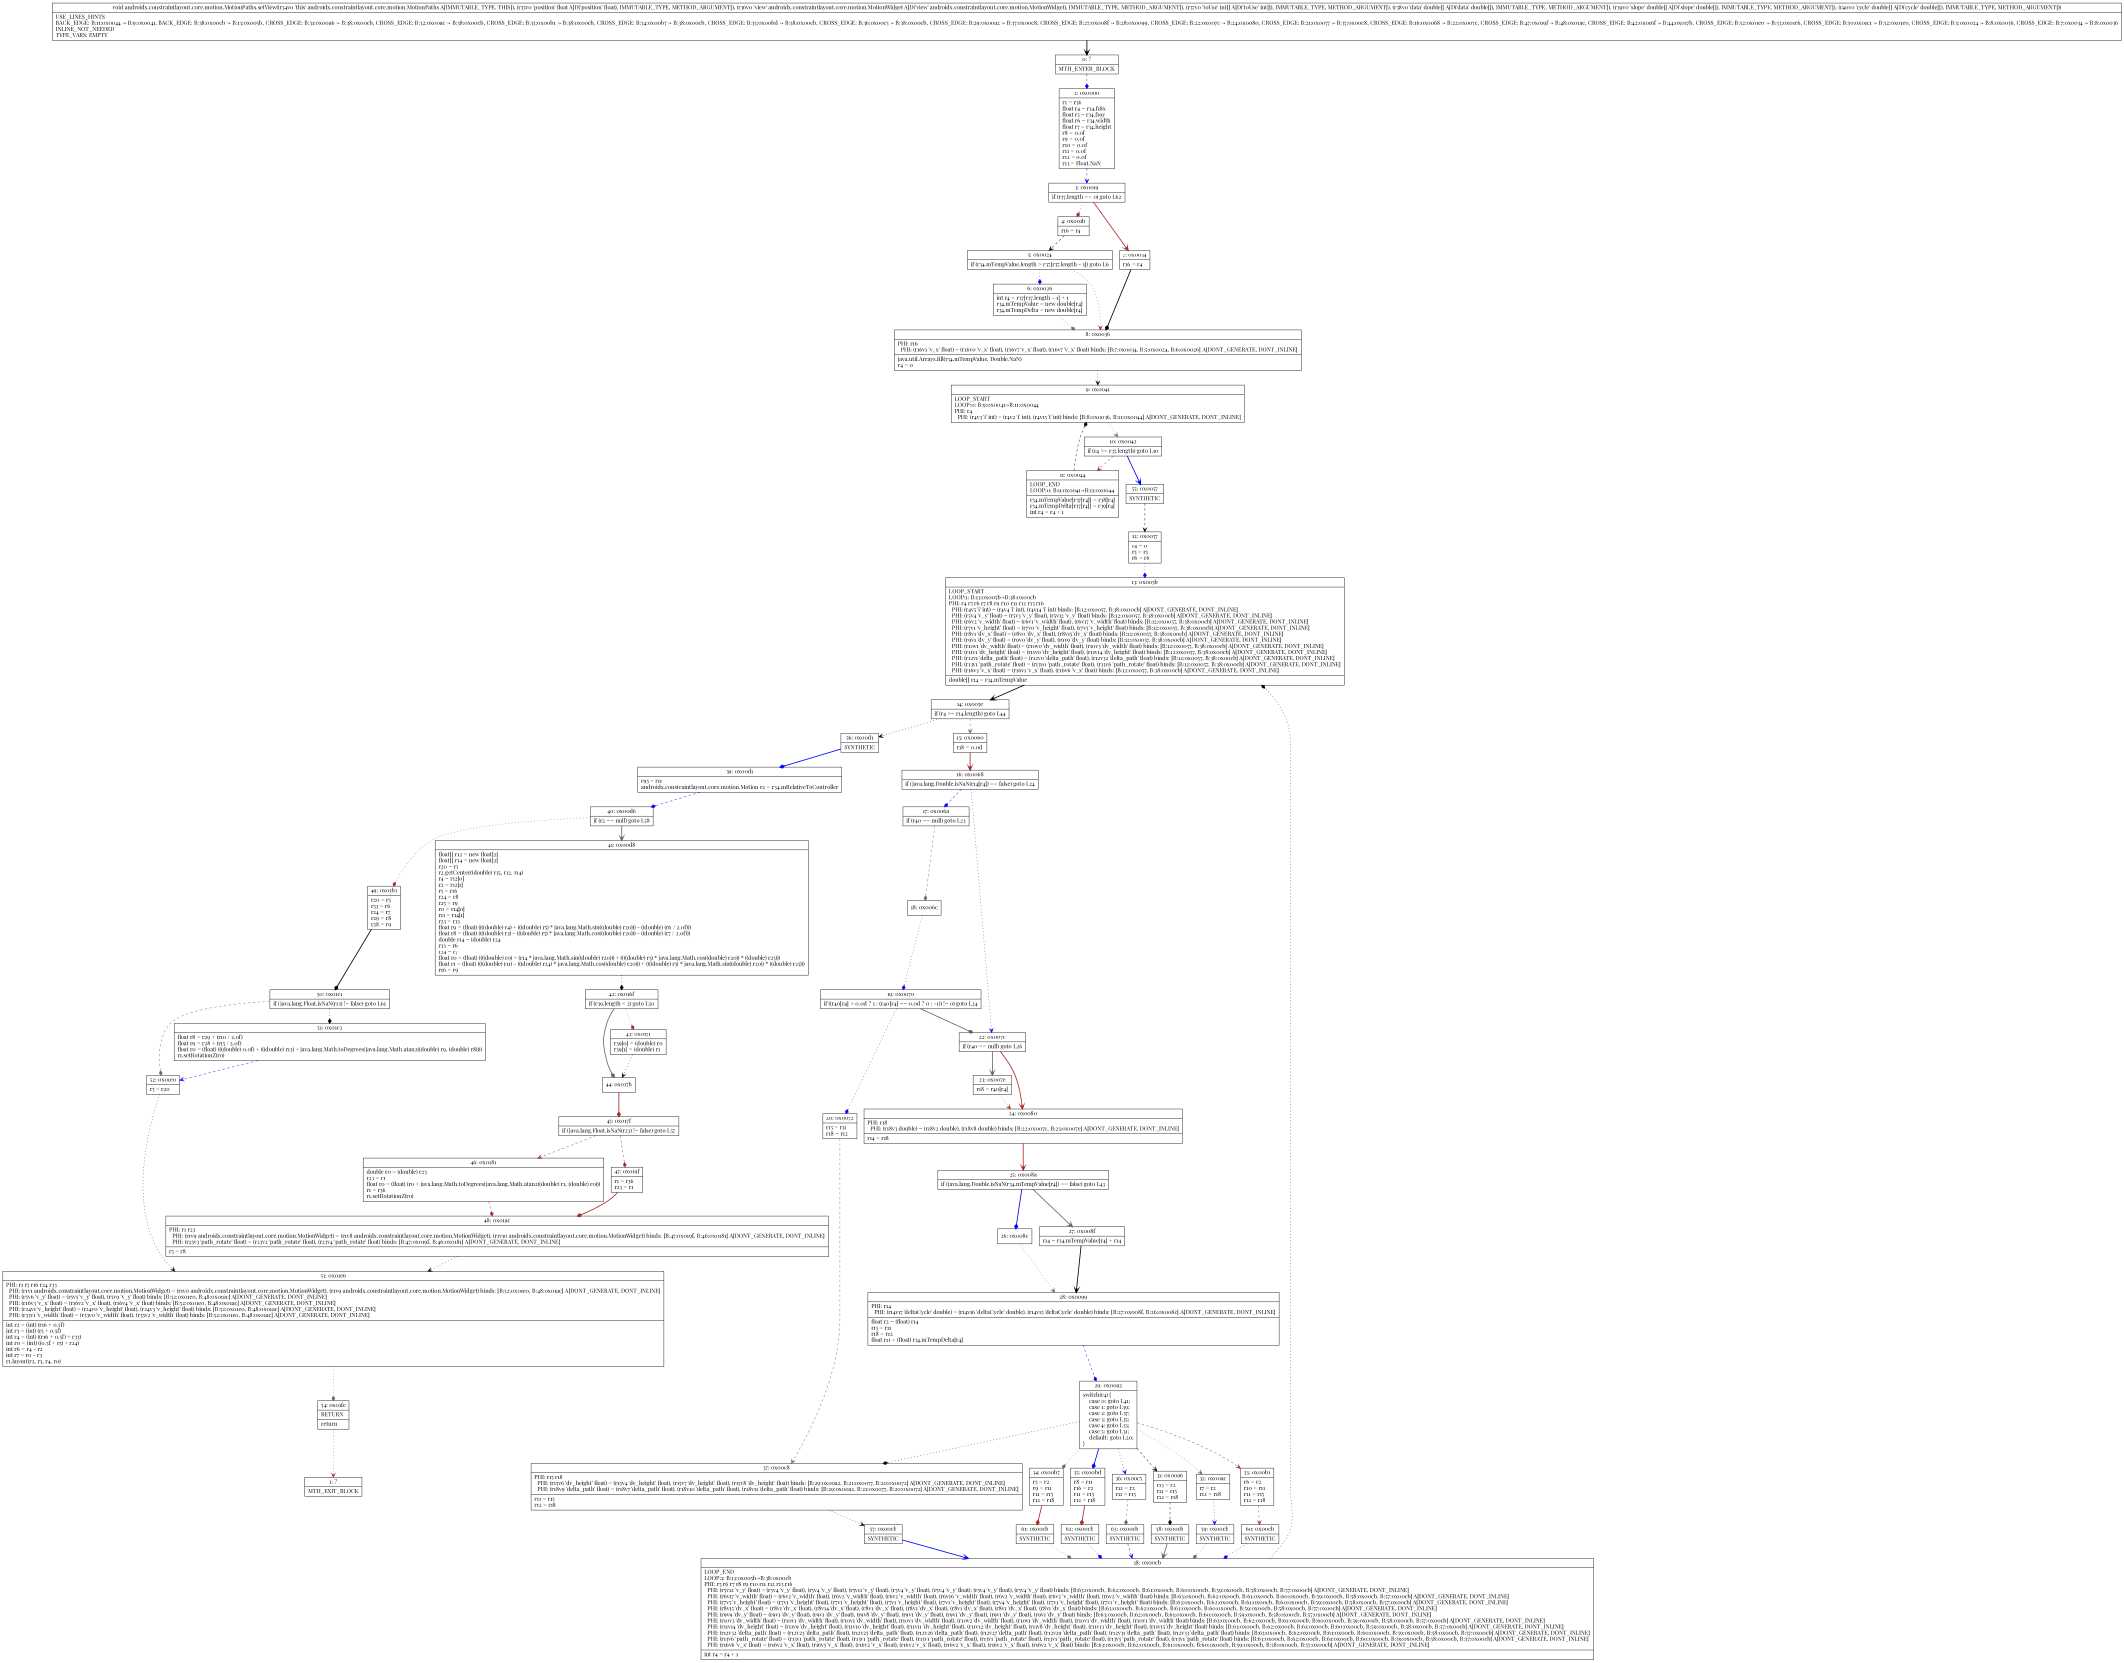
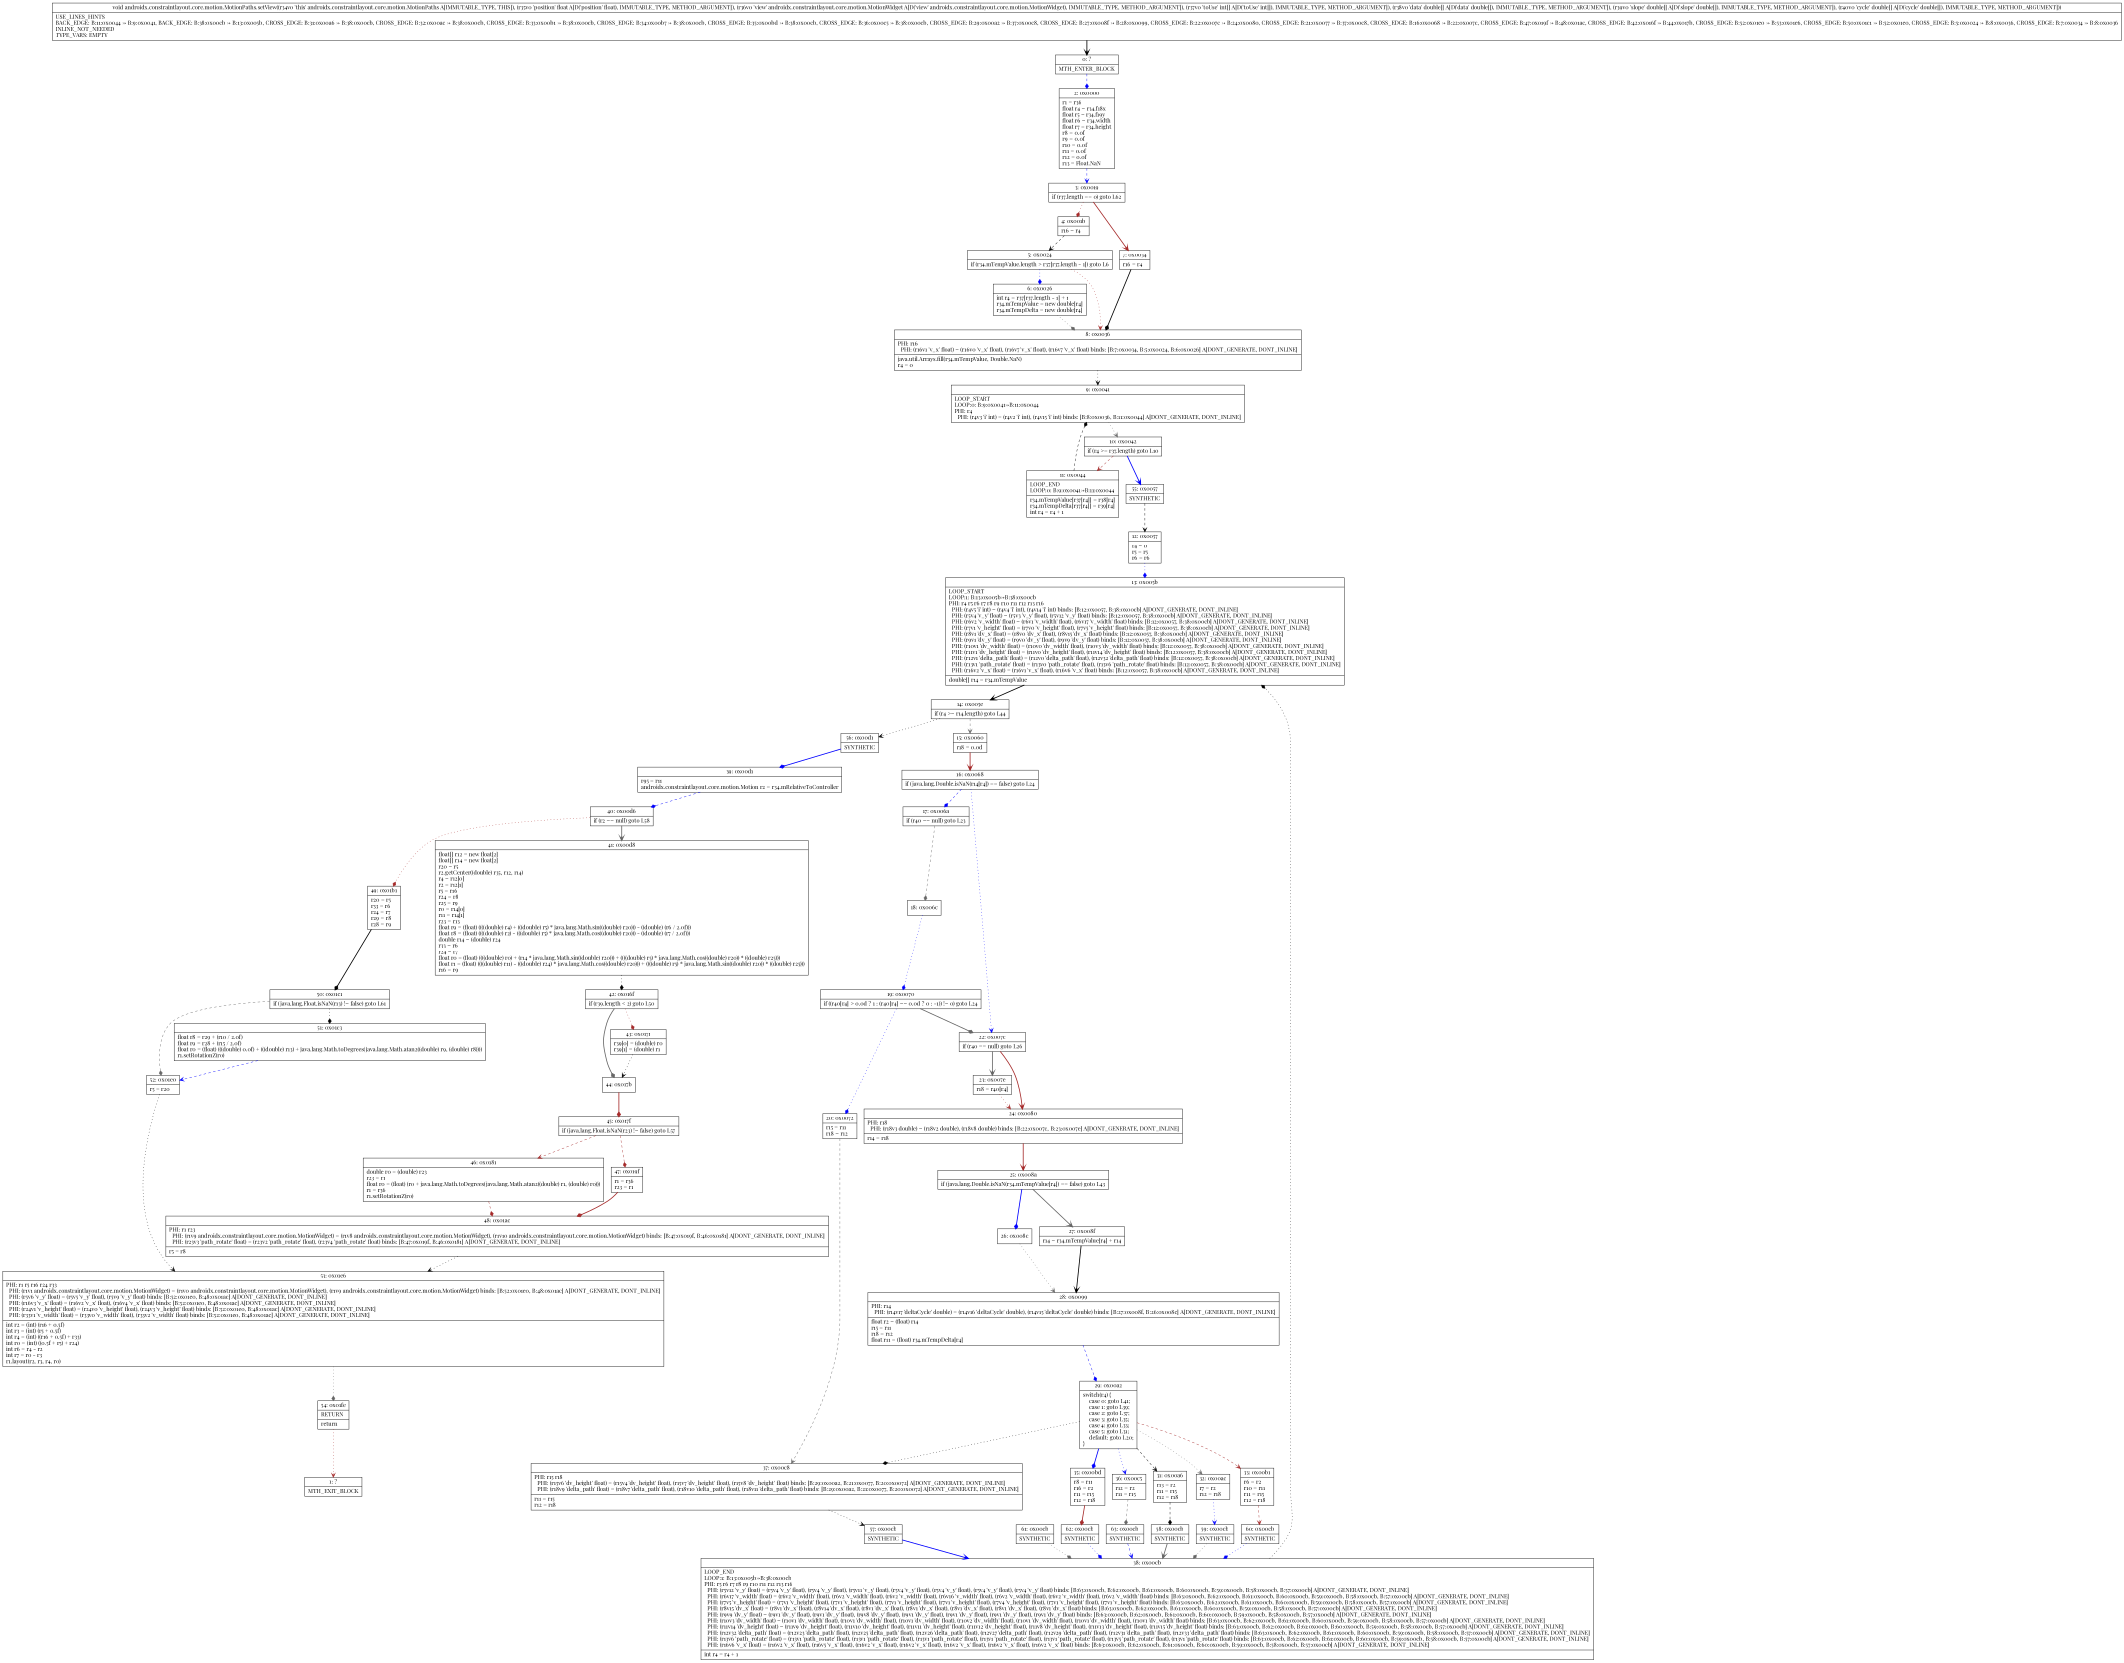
node "34: 0x00b7": removed
